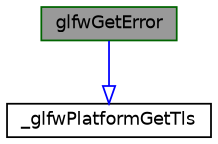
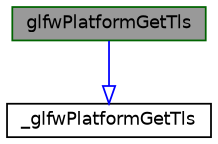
node "glfwGetError": label "glfwGetError" -> "glfwPlatformGetTls"
